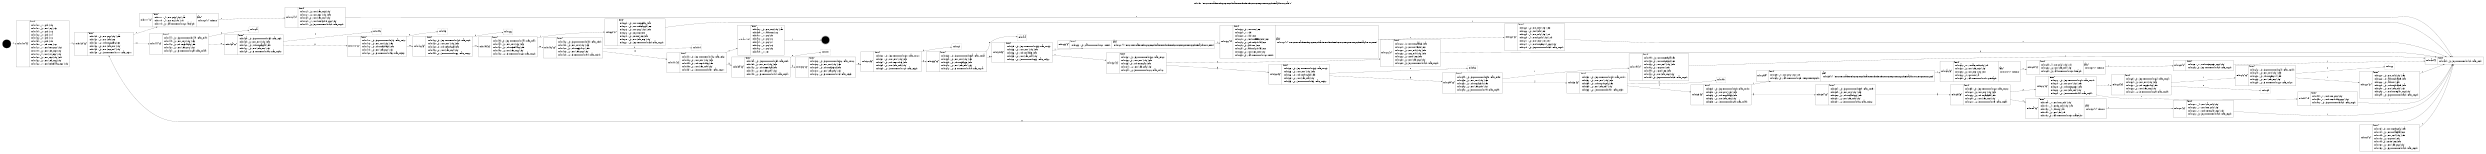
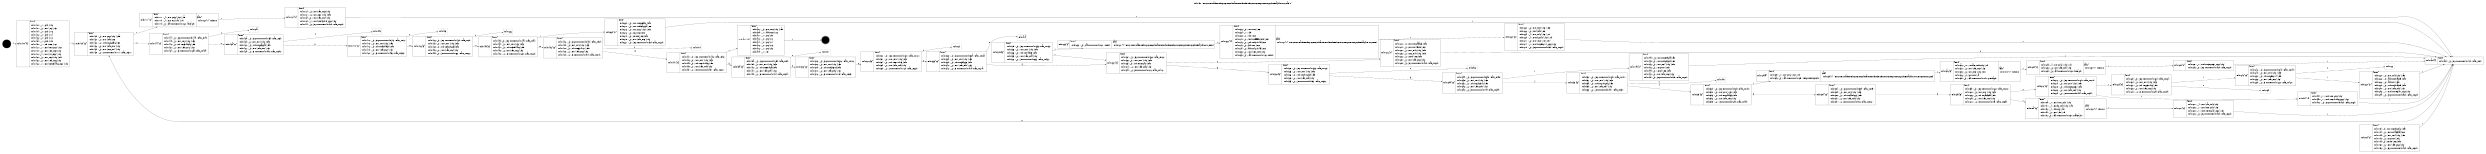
edge "0x401535 [25]" -> "0x40154e [25]": now "0x401535 [25]" -> "0x401567 [25]"
